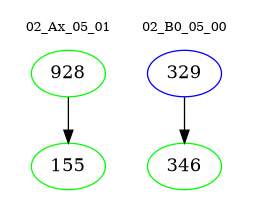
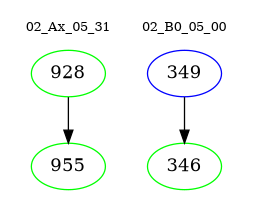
cluster "02_Ax_05_01": label "02_Ax_05_01" -> "02_Ax_05_31"
node "329": label "329" -> "349"
node "155": label "155" -> "955"
